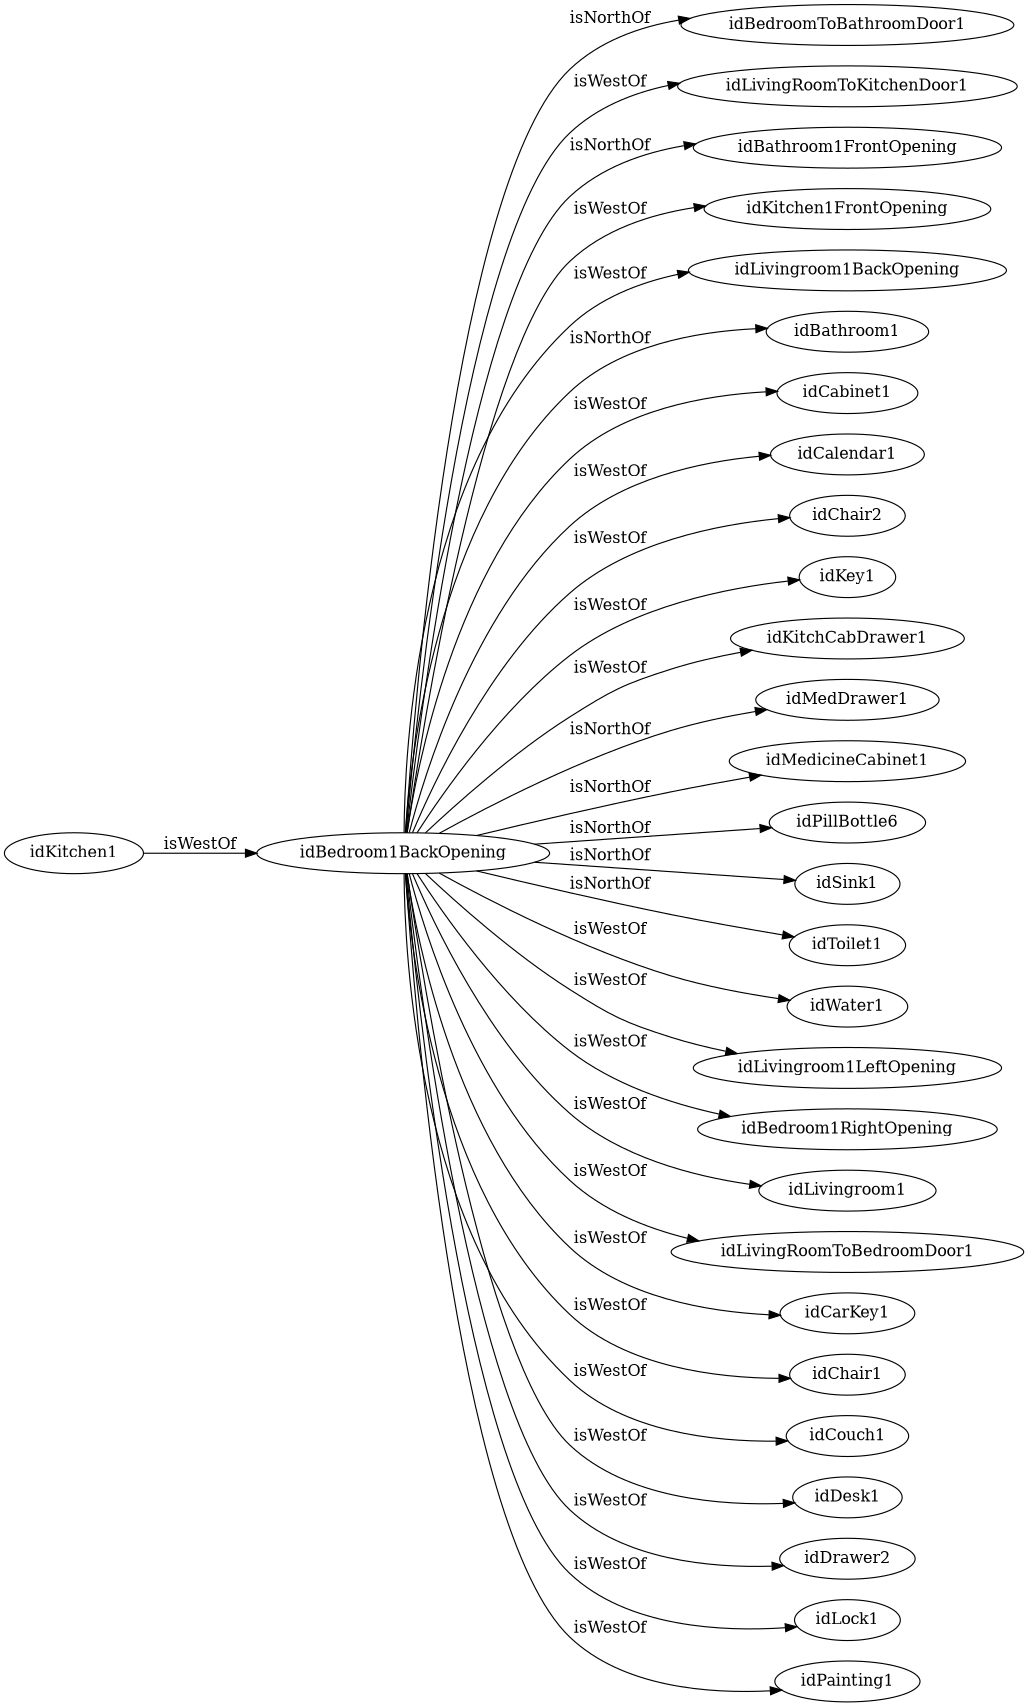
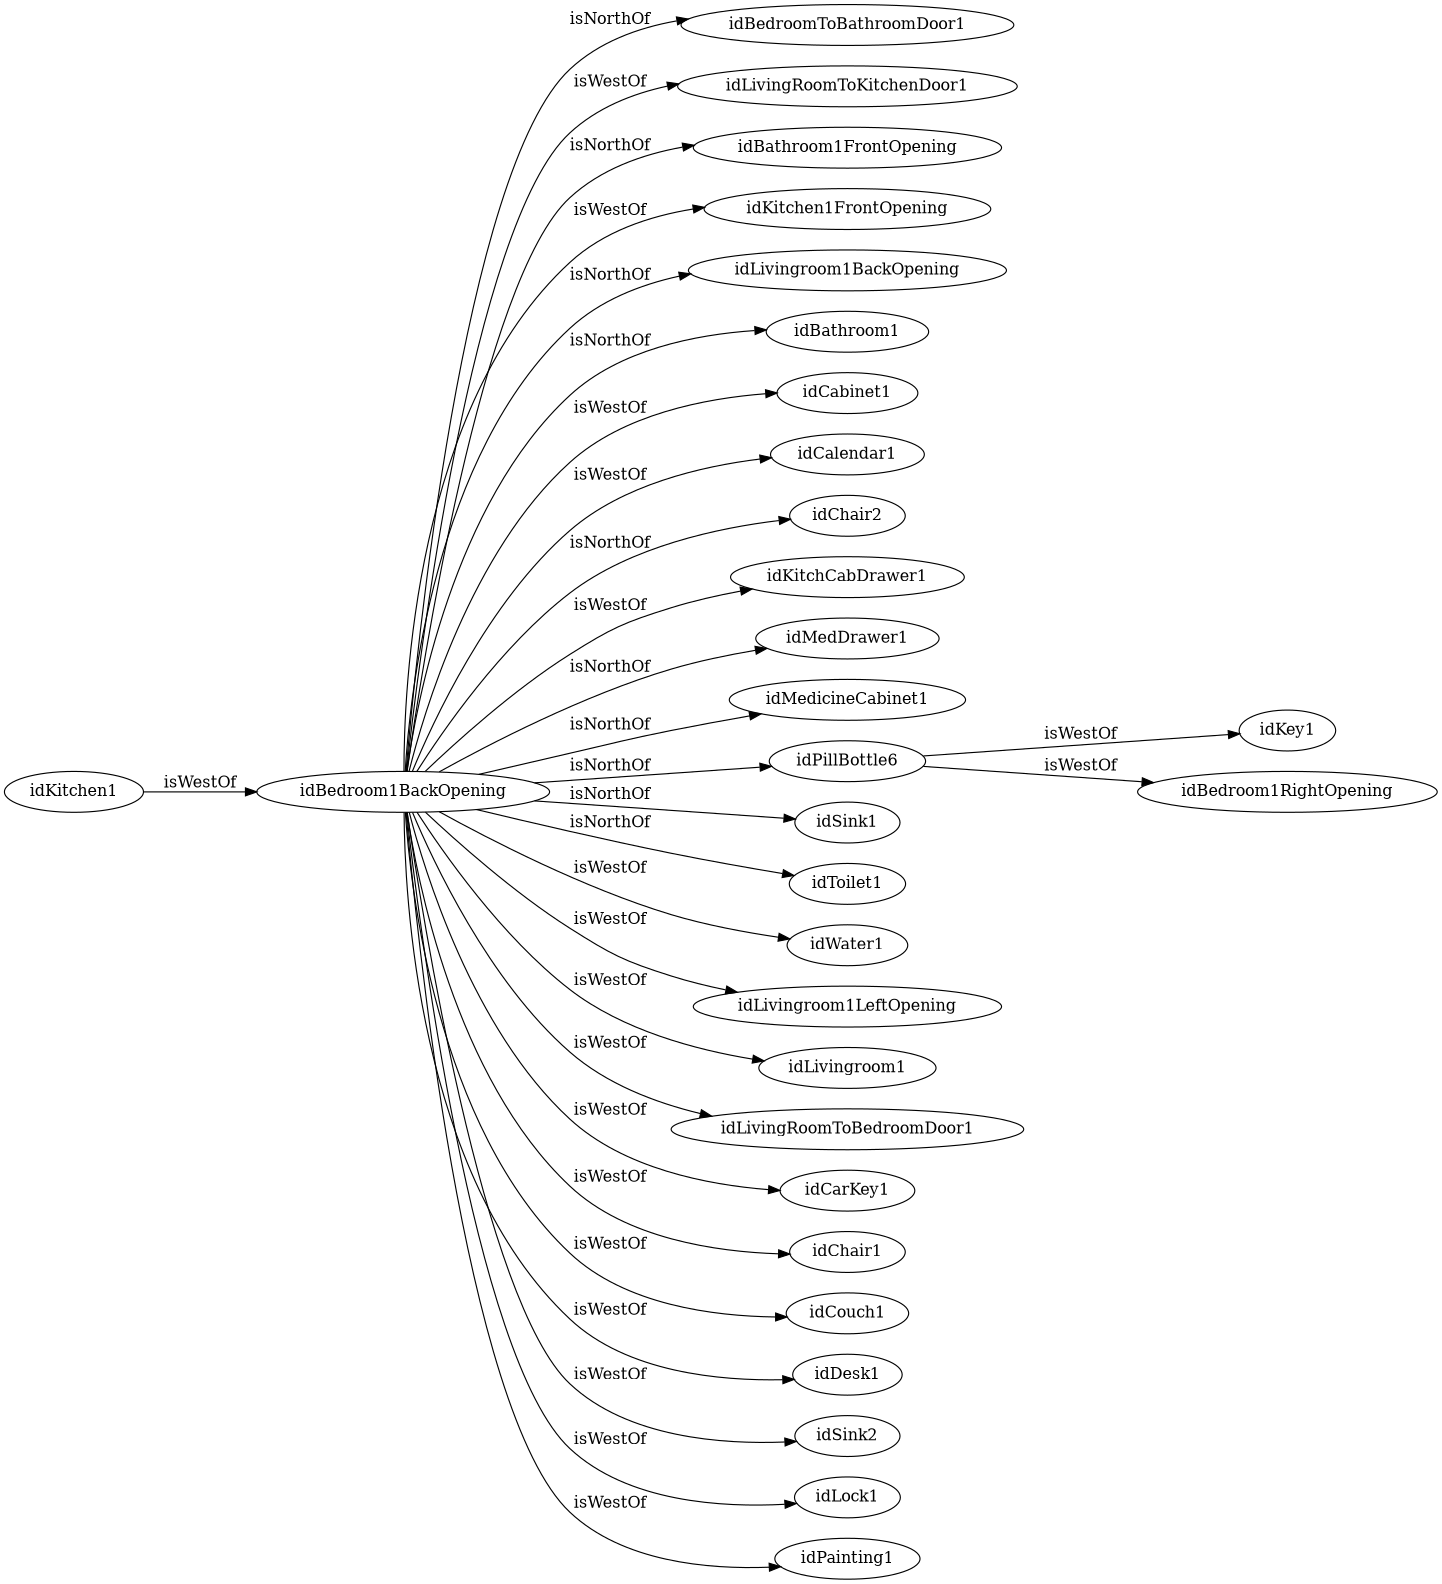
edge "idBedroom1BackOpening" -> "idLivingroom1BackOpening": label "isWestOf" -> "isNorthOf"
edge "idBedroom1BackOpening" -> "idChair2": label "isWestOf" -> "isNorthOf"
edge "idBedroom1BackOpening" -> "idKey1": now "idPillBottle6" -> "idKey1"
edge "idBedroom1BackOpening" -> "idBedroom1RightOpening": now "idPillBottle6" -> "idBedroom1RightOpening"
node "idDrawer2": label "idDrawer2" -> "idSink2"
